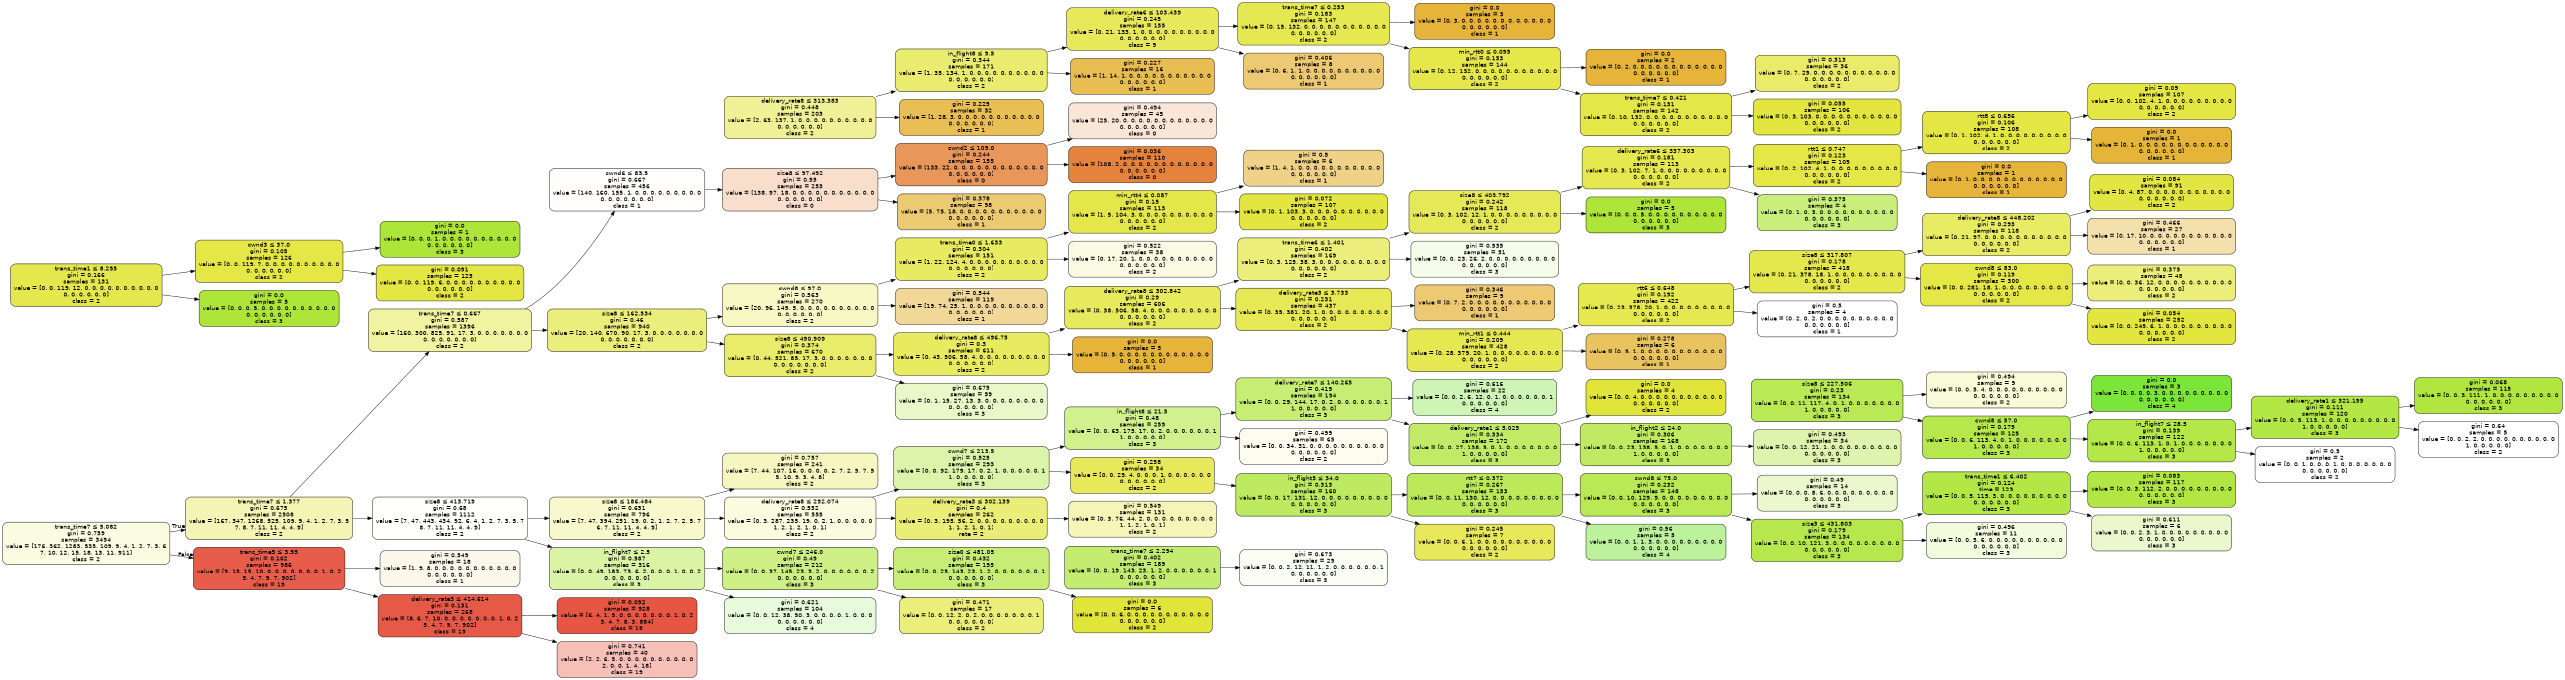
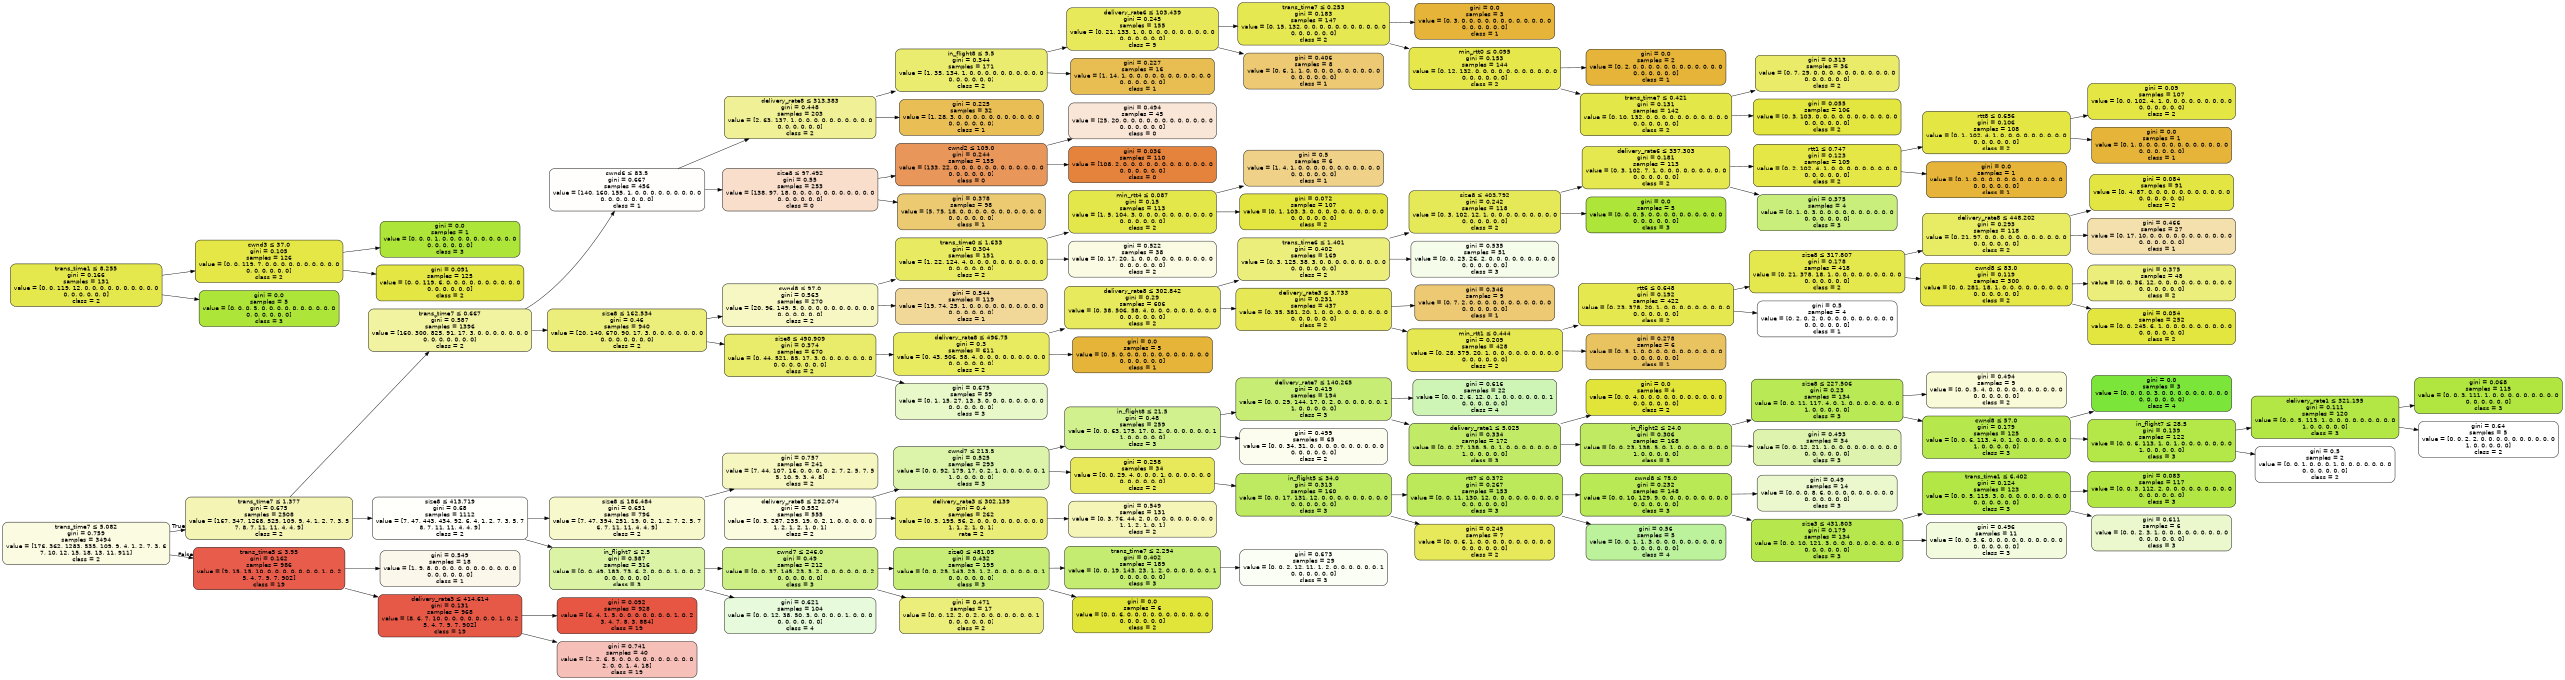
edge "cwnd6 ≤ 83.5" -> "delivery_rate8 ≤ 313.383": added
edge "in_flight2 ≤ 24.0" -> "size8 ≤ 227.506": added
node "trans_time1 ≤ 6.402": text "time = 123" -> "samples = 123"
edge "size8 ≤ 186.484" -> "delivery_rate8 ≤ 292.074": removed
edge "size0 ≤ 481.05" -> "trans_time7 ≤ 2.294": added
node "delivery_rate3 ≤ 414.614": text "samples = 268" -> "samples = 968"
